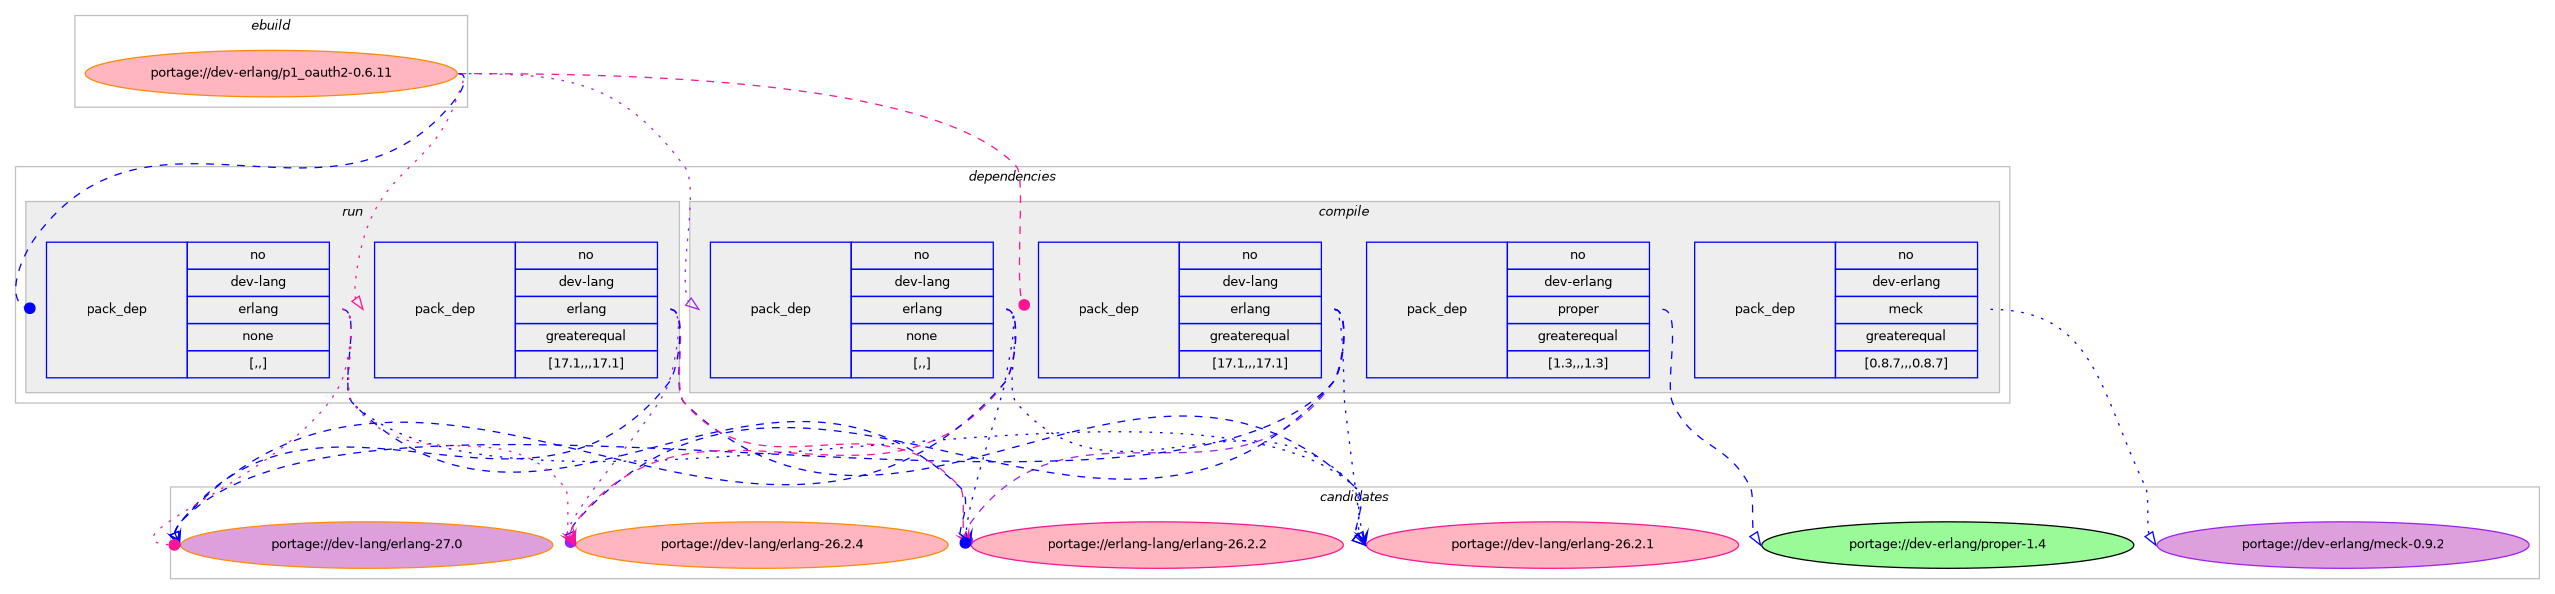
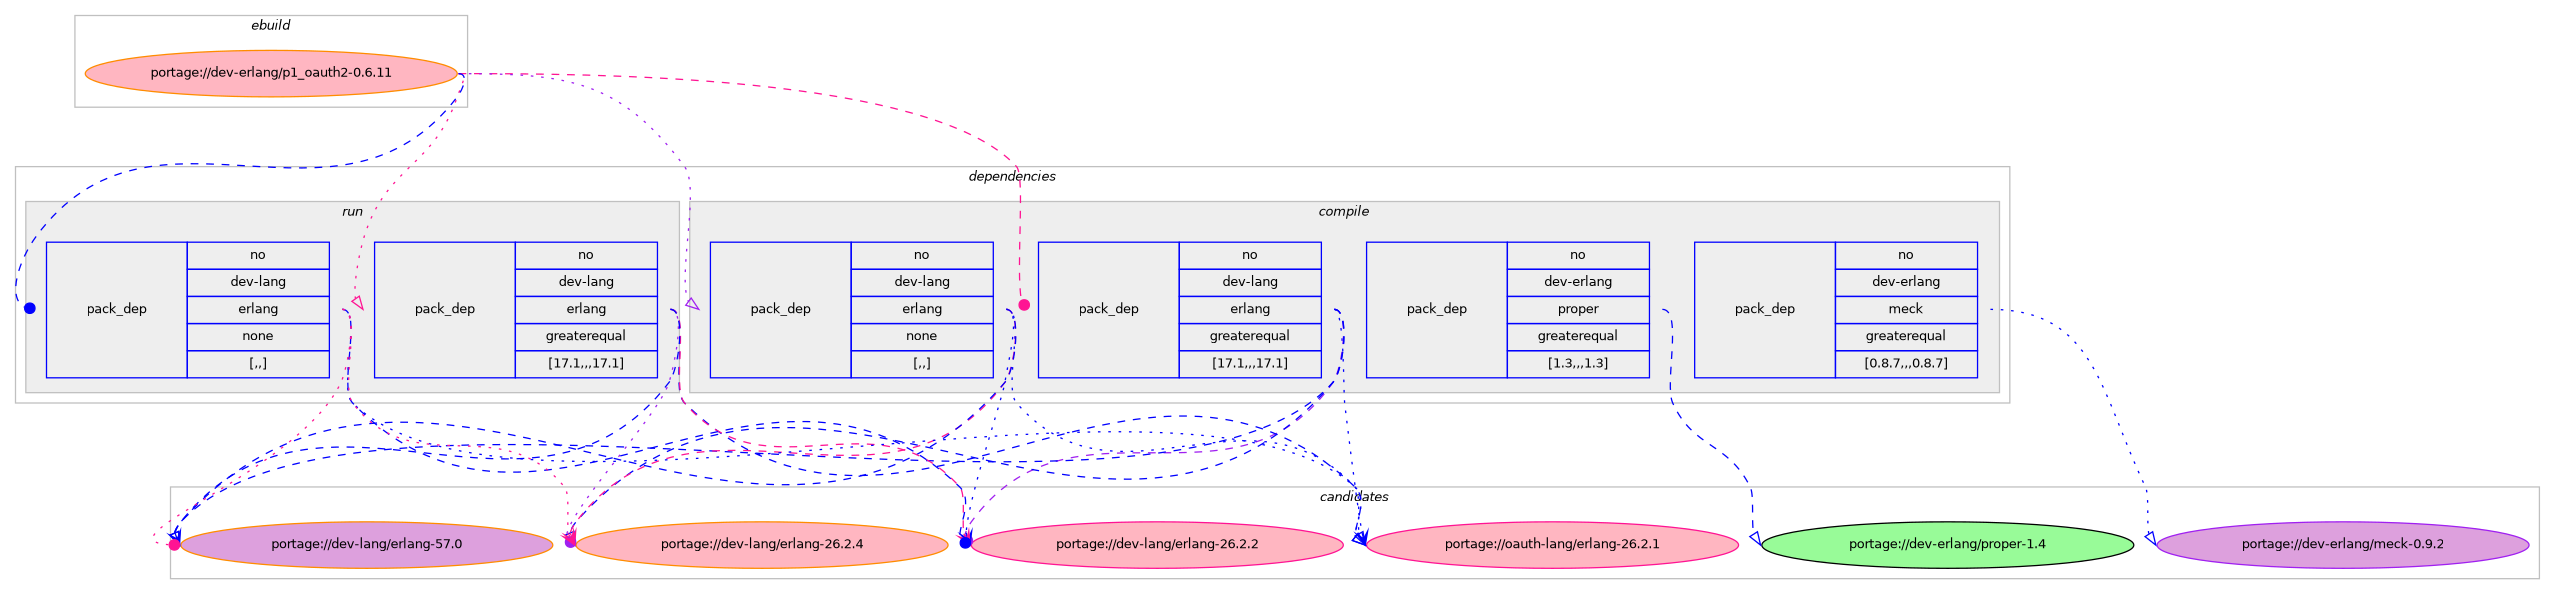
node "portage://dev-lang/erlang-27.0": label "portage://dev-lang/erlang-27.0" -> "portage://dev-lang/erlang-57.0"
node "portage://erlang-lang/erlang-26.2.2": label "portage://erlang-lang/erlang-26.2.2" -> "portage://dev-lang/erlang-26.2.2"
node "portage://dev-lang/erlang-26.2.1": label "portage://dev-lang/erlang-26.2.1" -> "portage://oauth-lang/erlang-26.2.1"
